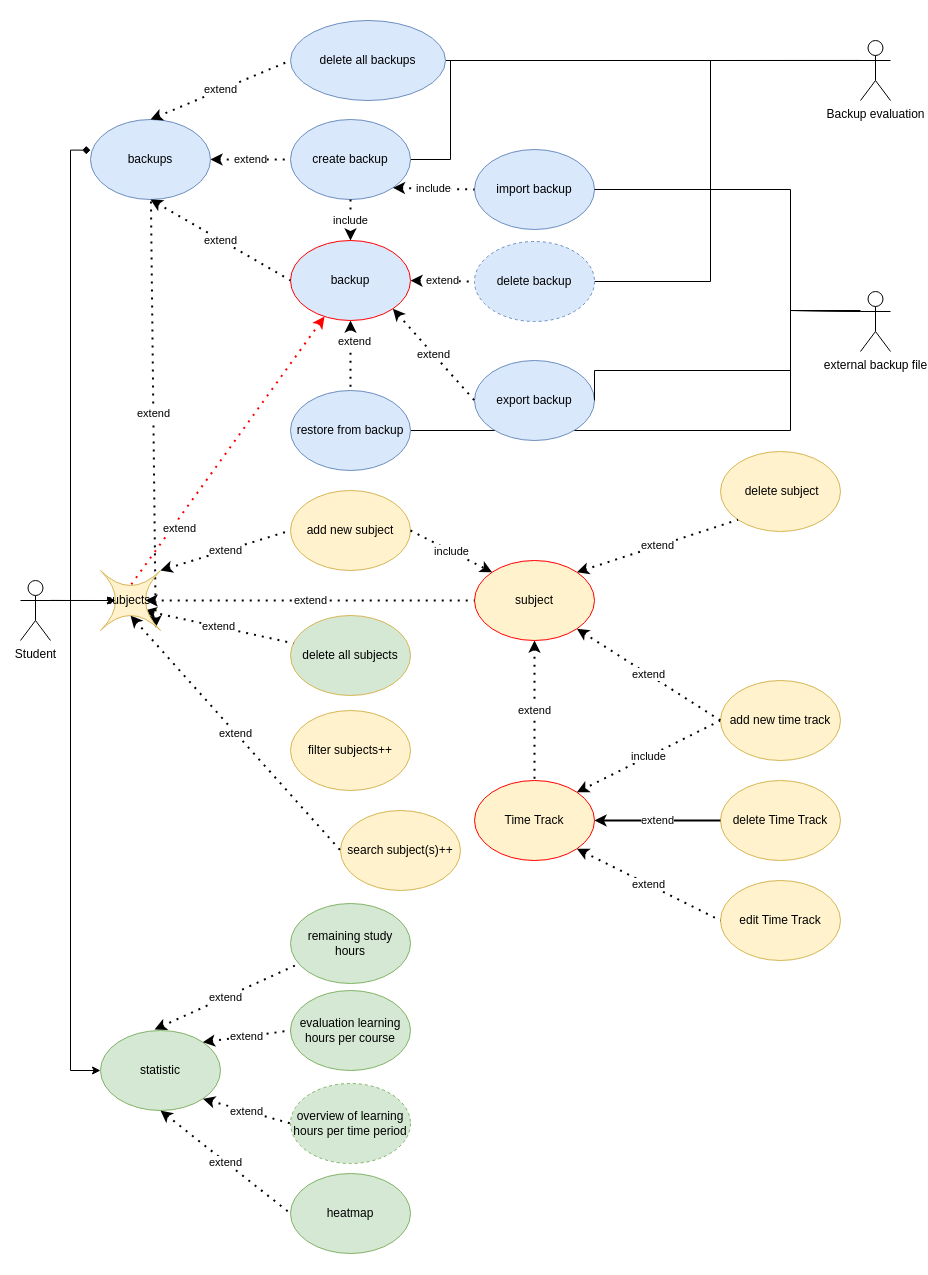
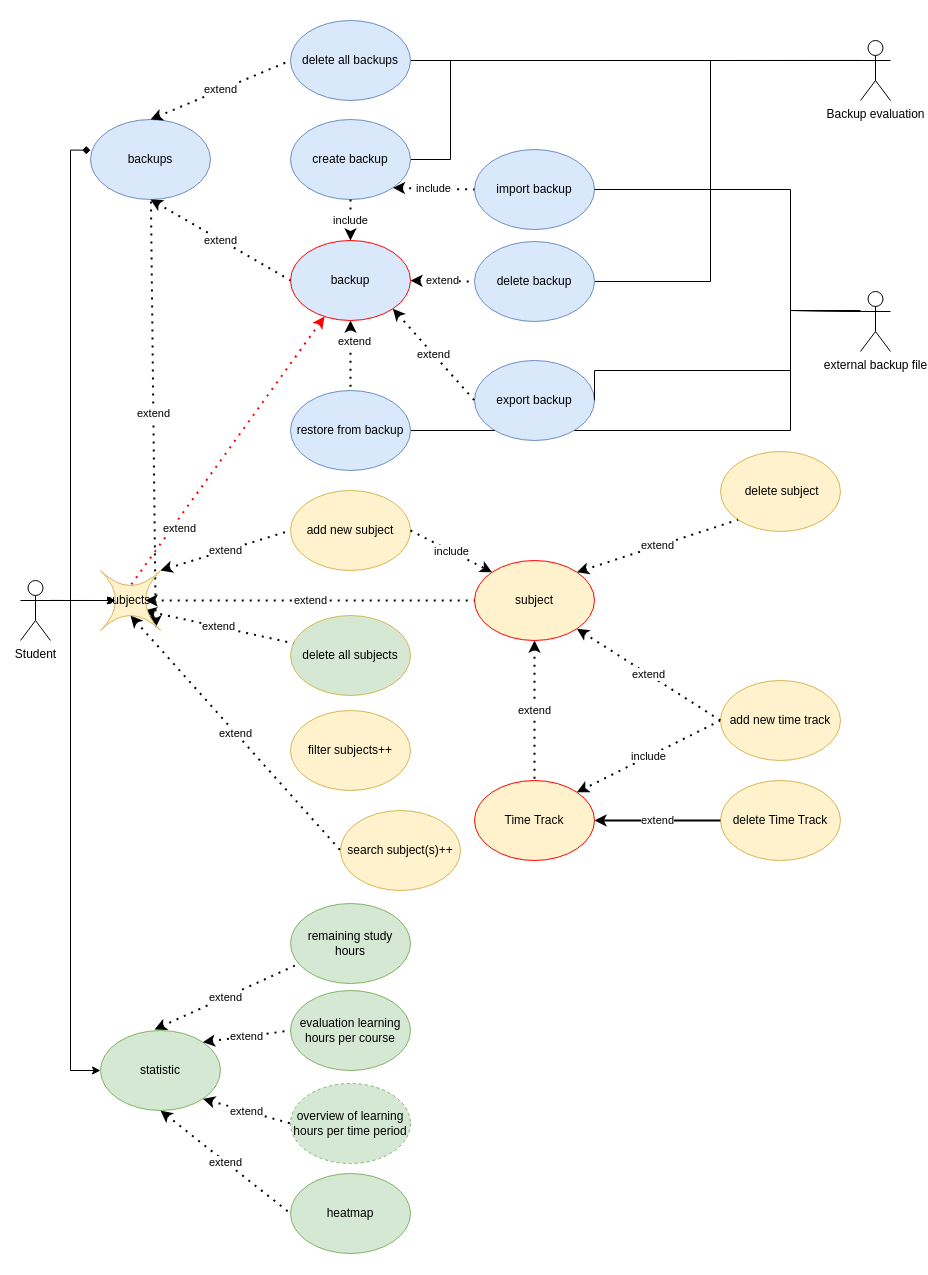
node "delete all backups": size 155x80 -> 120x80
edge "create backup" -> "backups": removed, label "extend"
node "delete backup": style dashed -> solid
edge "edit Time Track" -> "Time Track": removed, label "extend"
node "edit Time Track": removed
